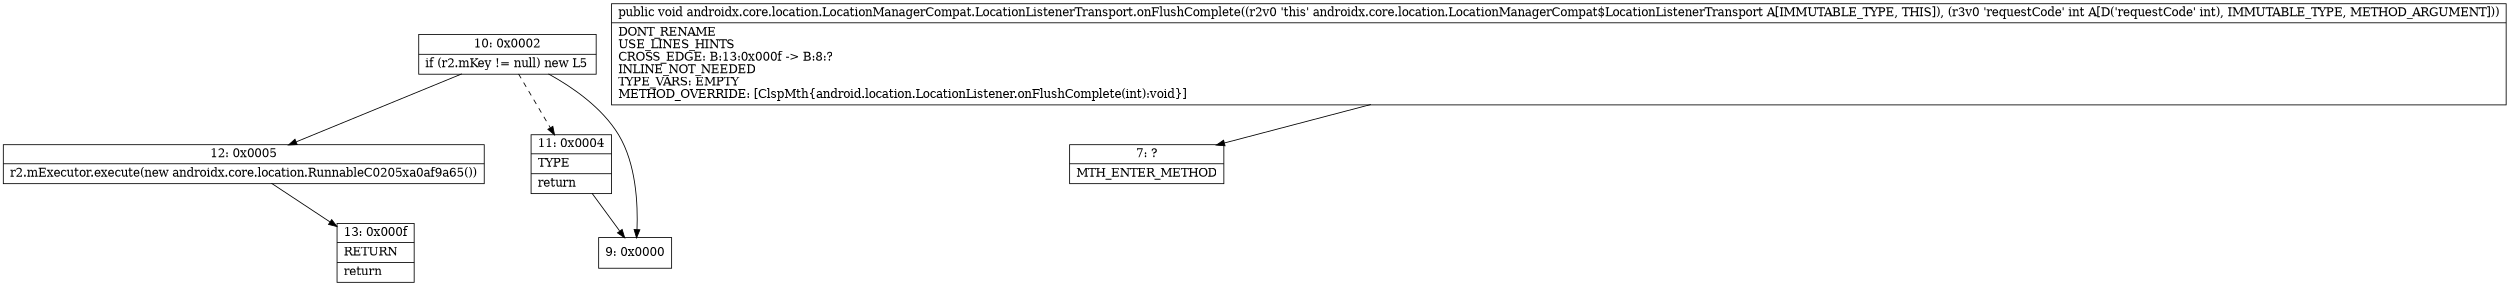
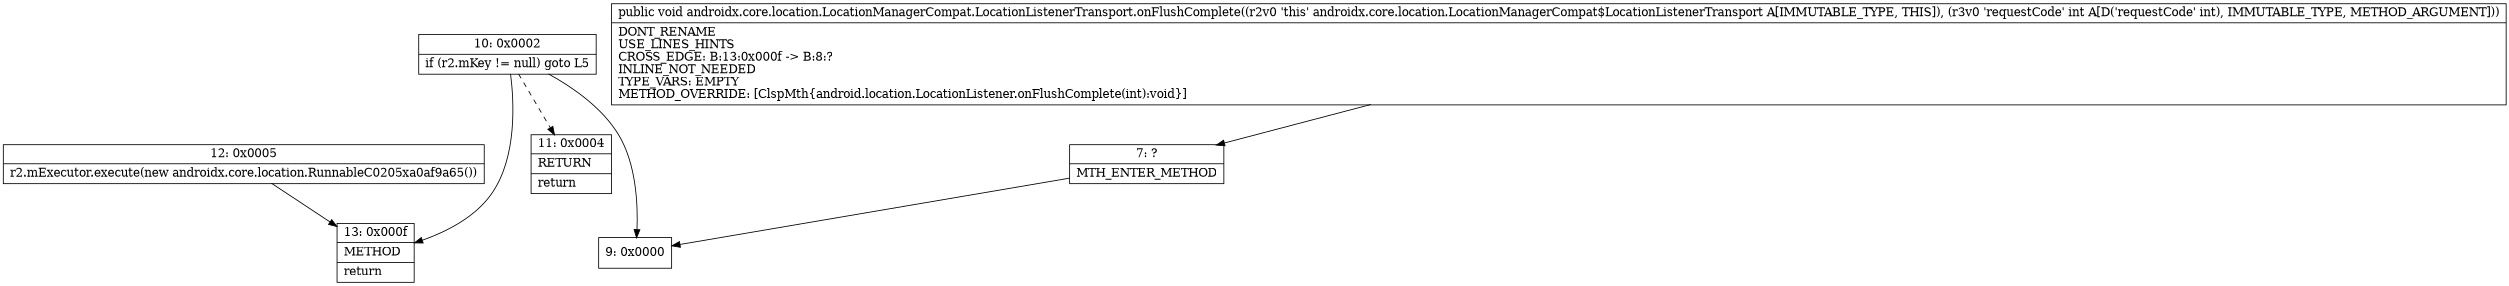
node "10: 0x0002": text "if (r2.mKey != null) new L5" -> "if (r2.mKey != null) goto L5"
edge "10: 0x0002" -> "12: 0x0005": now "10: 0x0002" -> "13: 0x000f"
node "11: 0x0004": text "TYPE" -> "RETURN"
edge "11: 0x0004" -> "9: 0x0000": now "7: ?" -> "9: 0x0000"
node "13: 0x000f": text "RETURN" -> "METHOD"
